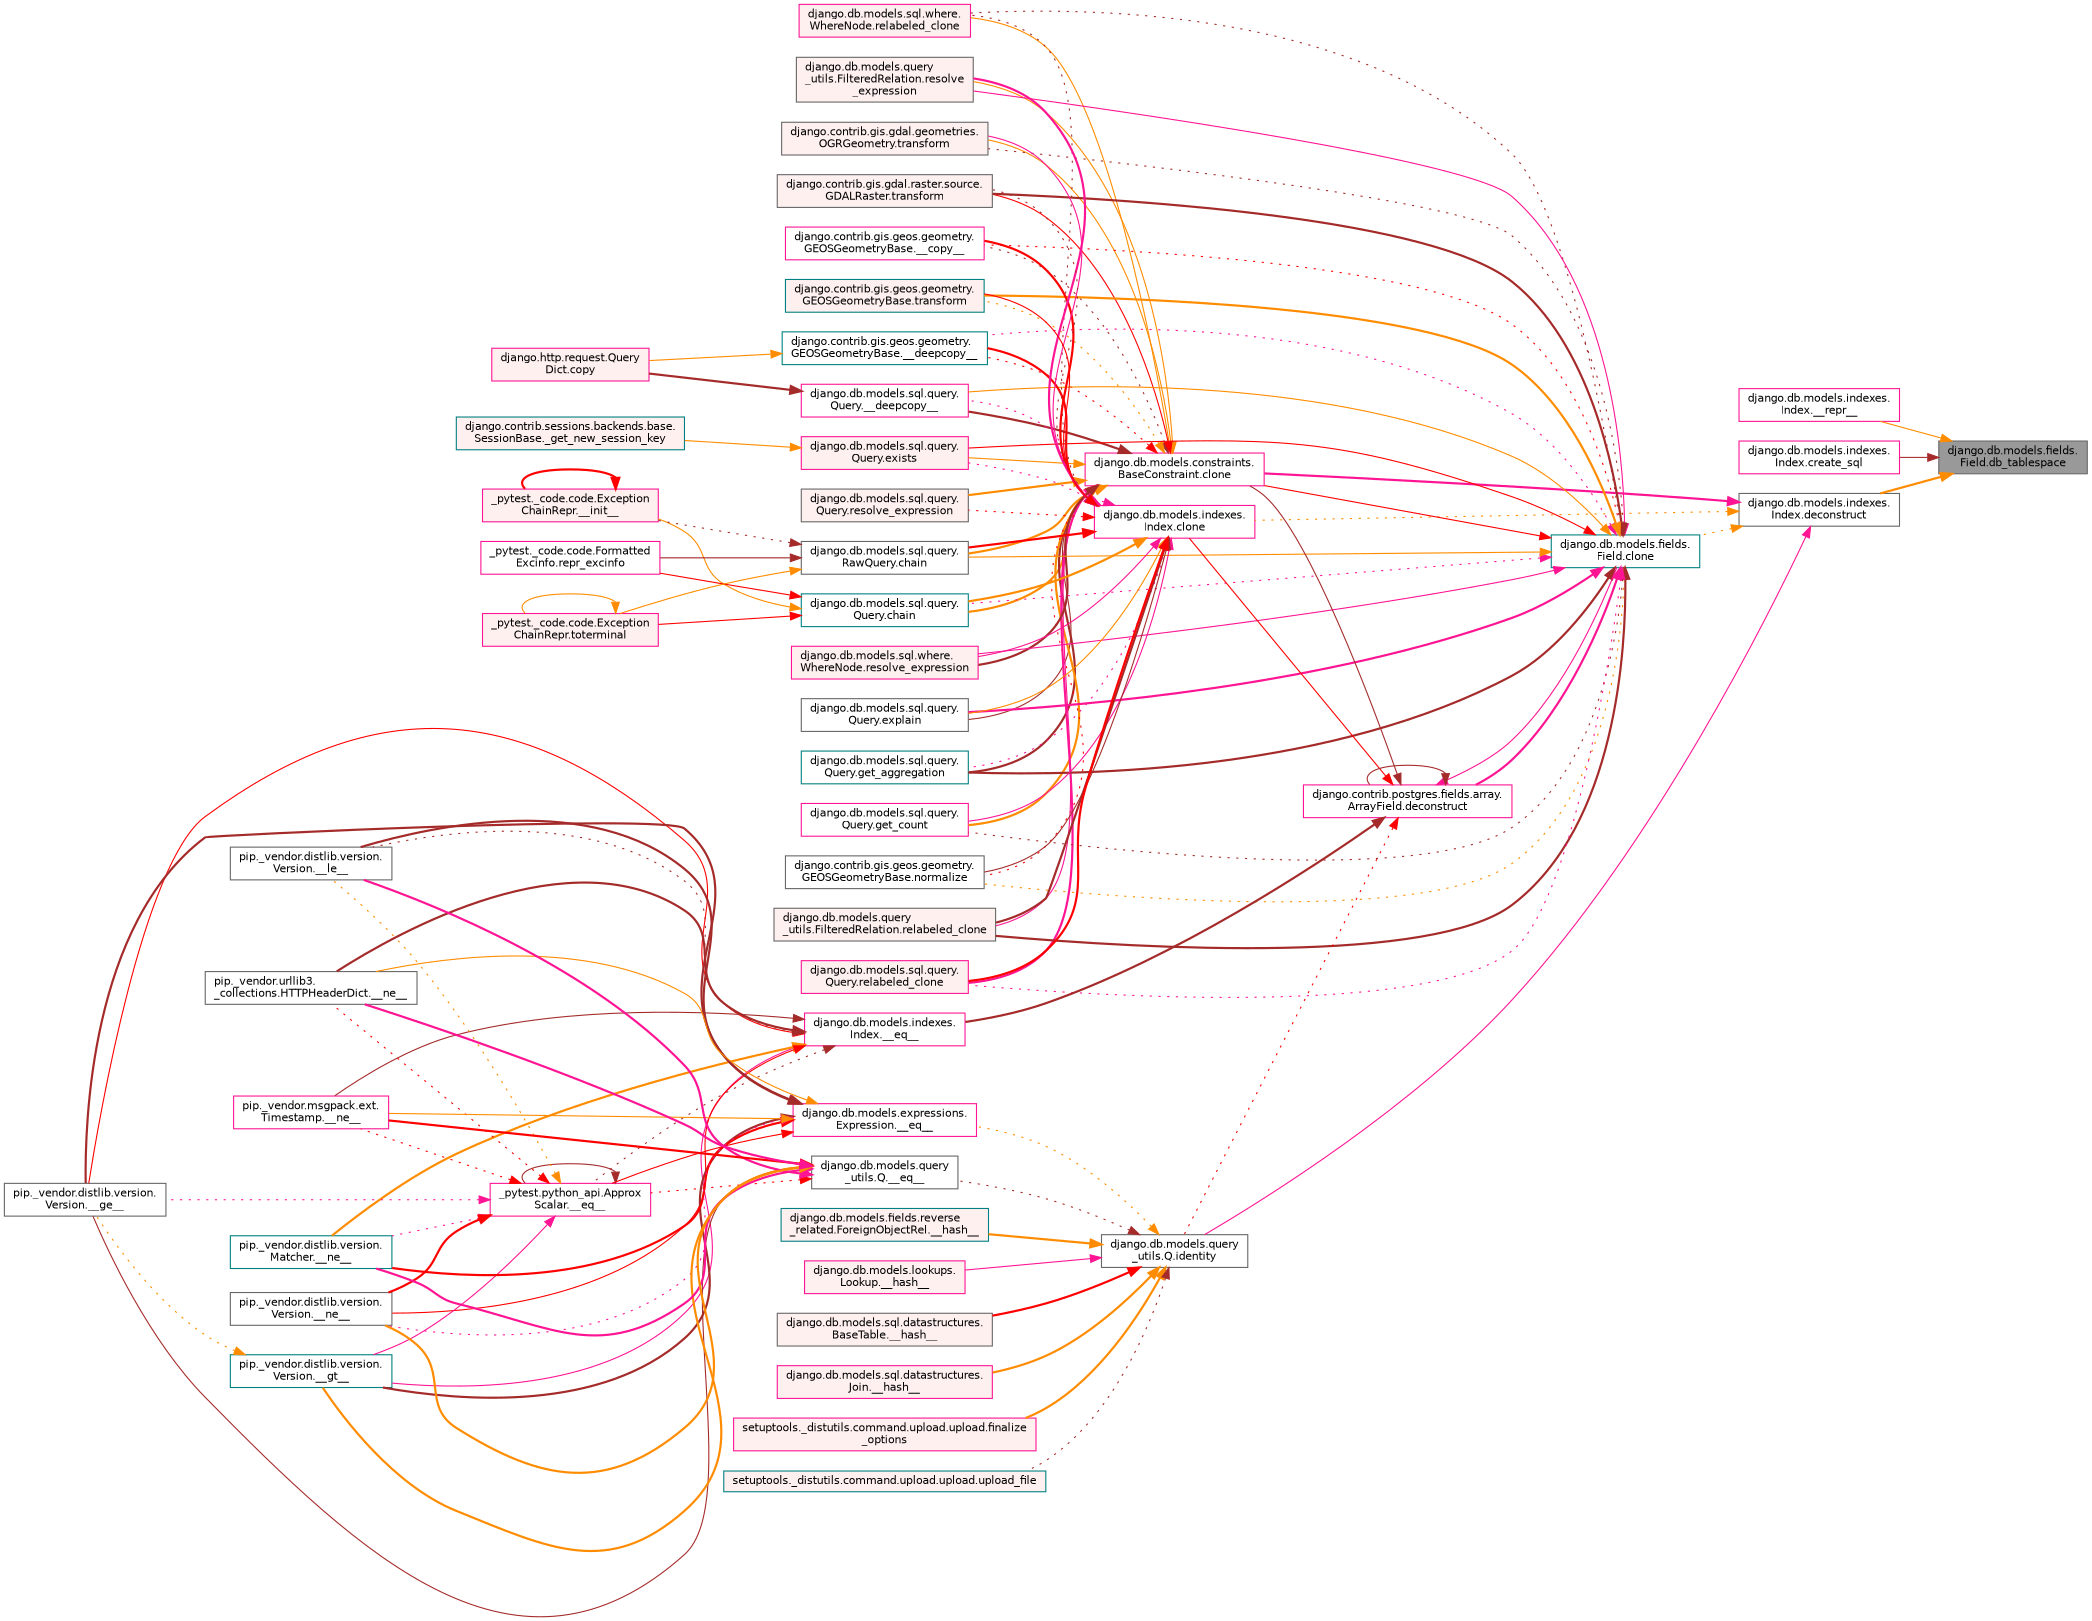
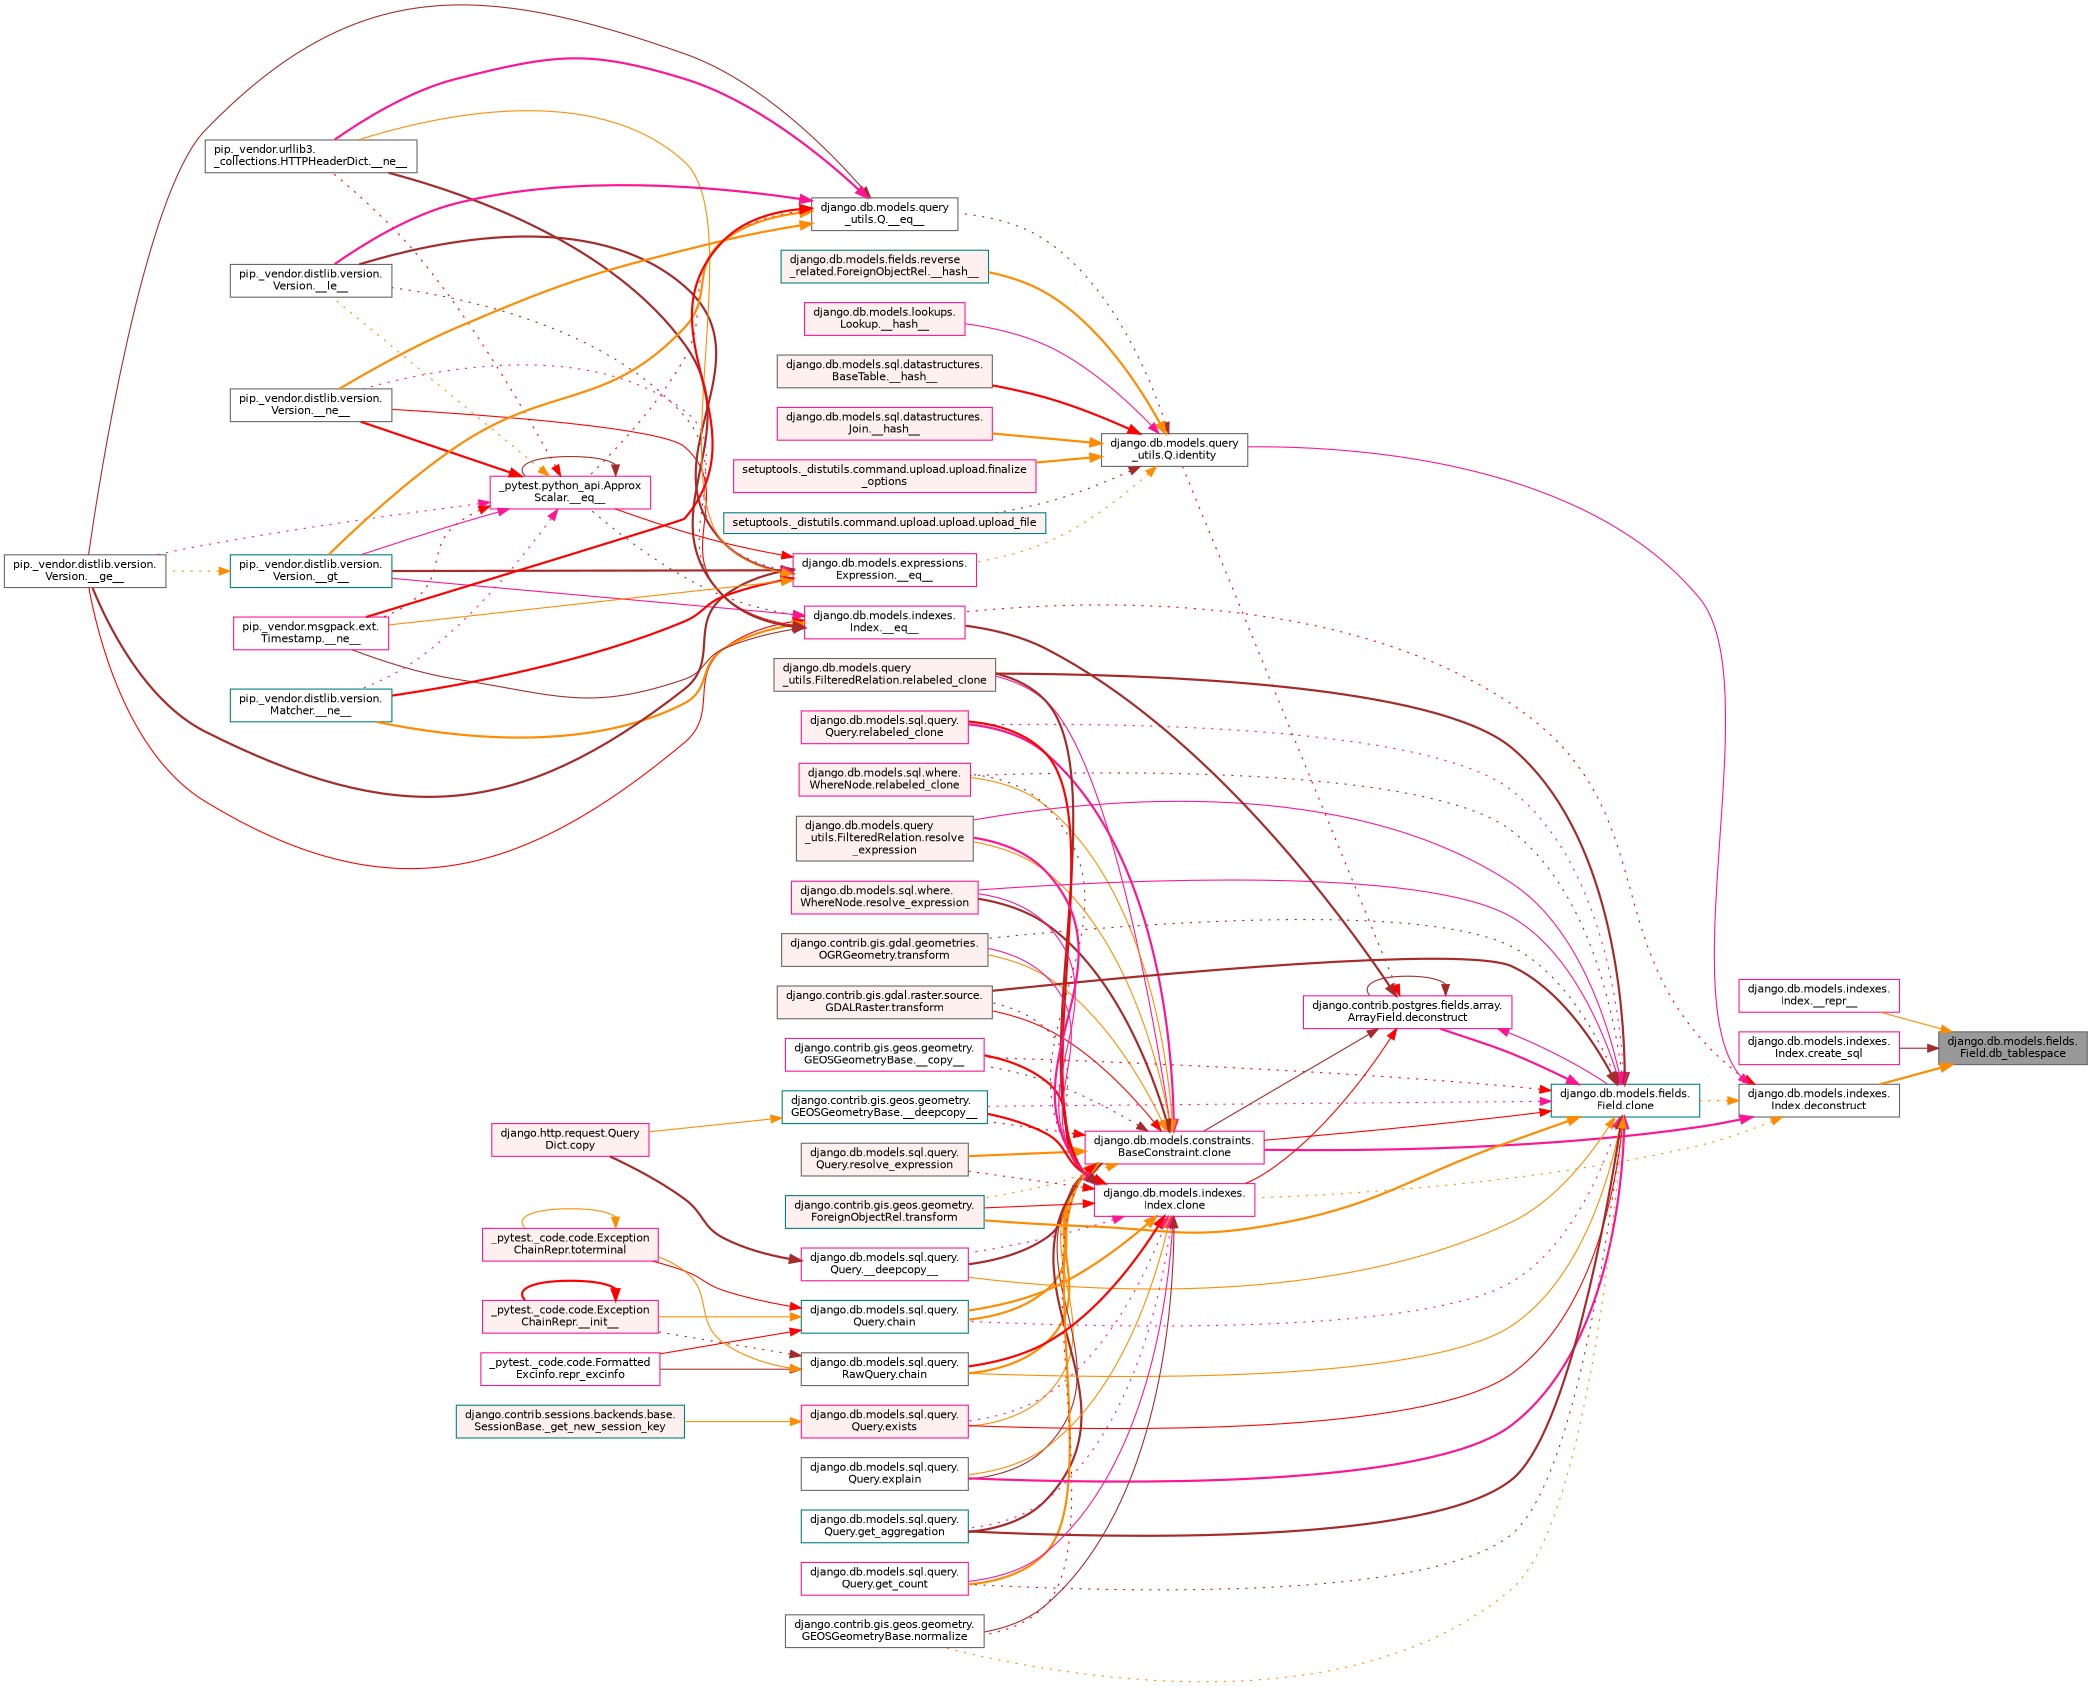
node "django.contrib.gis.geos.geometry. GEOSGeometryBase.transform": label "django.contrib.gis.geos.geometry. GEOSGeometryBase.transform" -> "django.contrib.gis.geos.geometry. ForeignObjectRel.transform"
edge "django.db.models.indexes. Index.__eq__" -> "django.db.models.indexes. Index.deconstruct": added
edge "pip._vendor.distlib.version. Matcher.__ne__" -> "django.db.models.query _utils.Q.__eq__": removed
